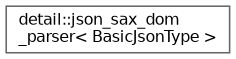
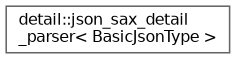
node "detail::json_sax_dom _parser< BasicJsonType >": label "detail::json_sax_dom _parser< BasicJsonType >" -> "detail::json_sax_detail _parser< BasicJsonType >"
